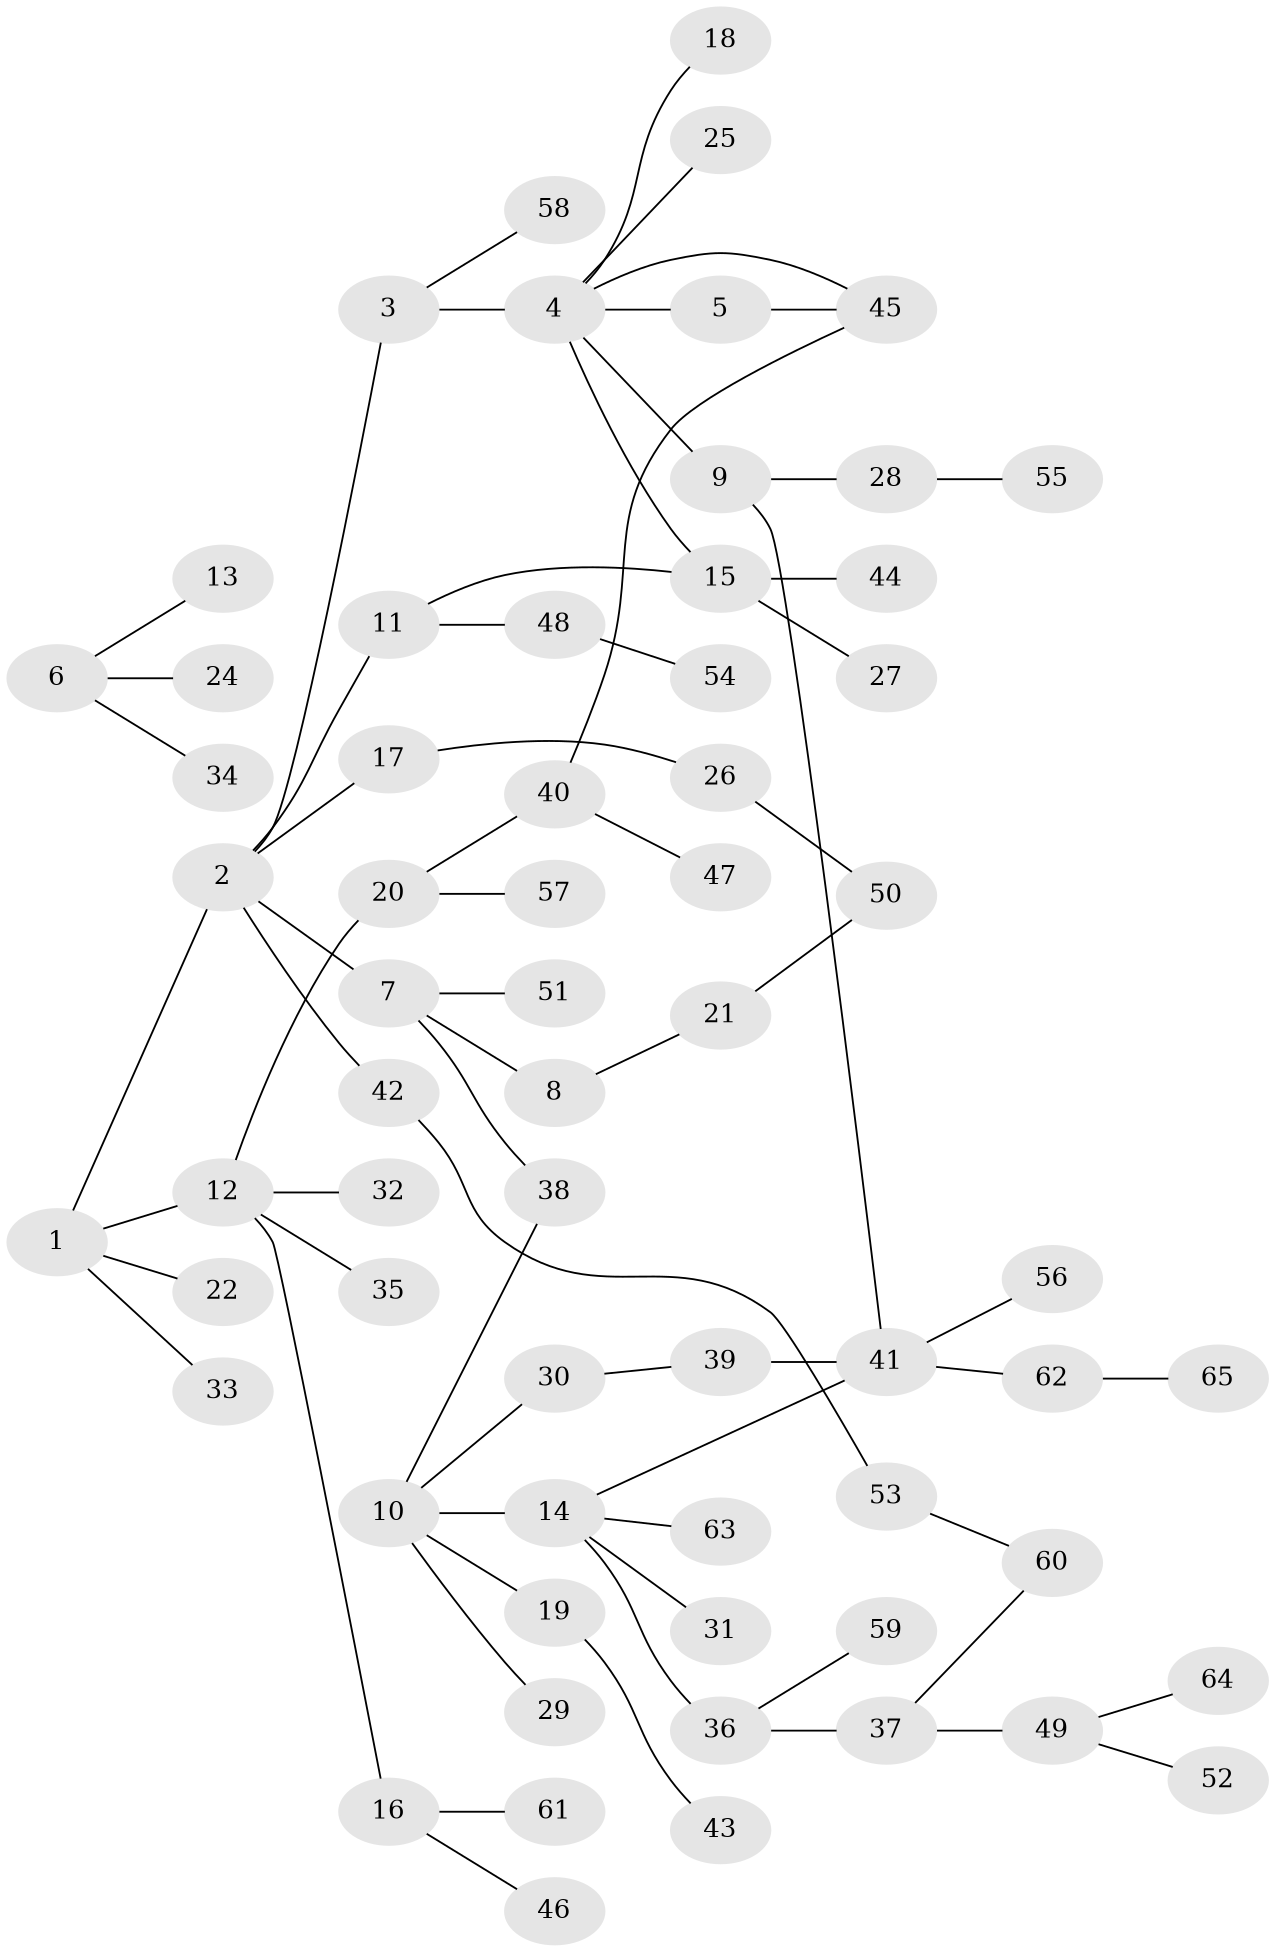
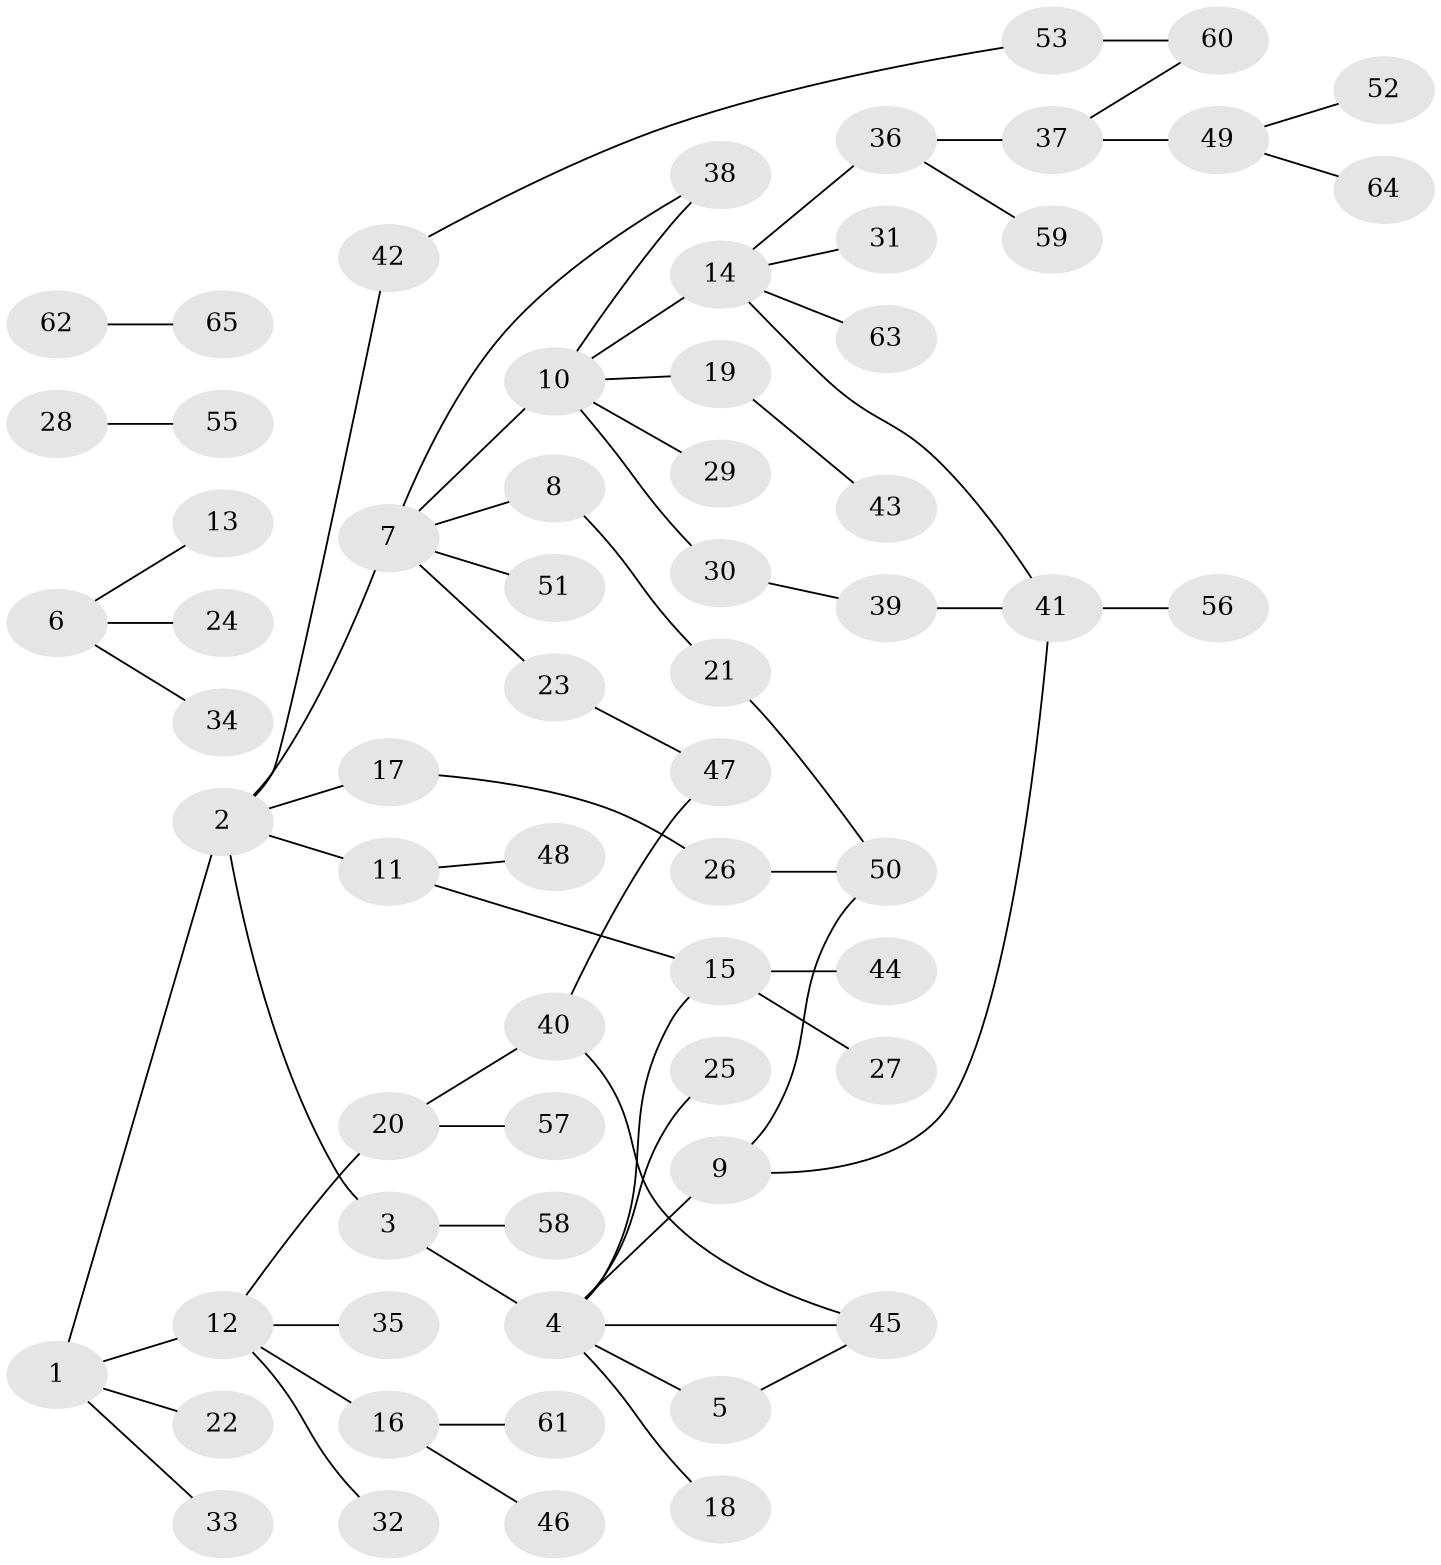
edge "10" -- "7": added
edge "9" -- "28": now "9" -- "50"
node "54": removed
node "23": added
edge "41" -- "62": removed
